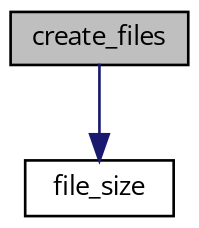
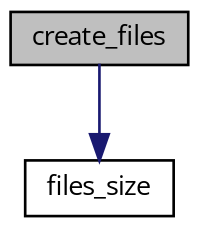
node "file_size": label "file_size" -> "files_size"
